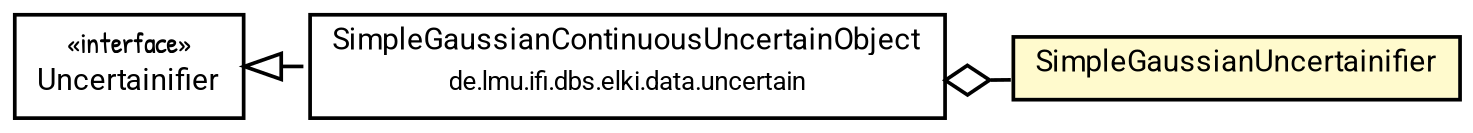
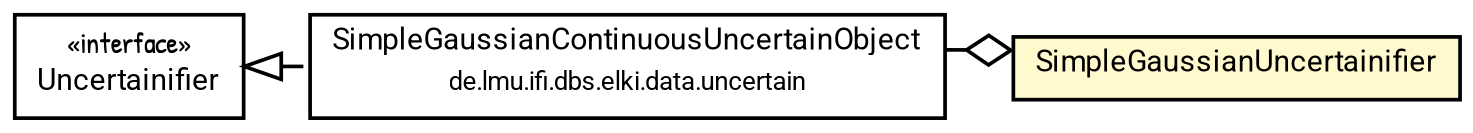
edge "SimpleGaussianUncertainifier" -> "SimpleGaussianContinuousUncertainObject": reversed
